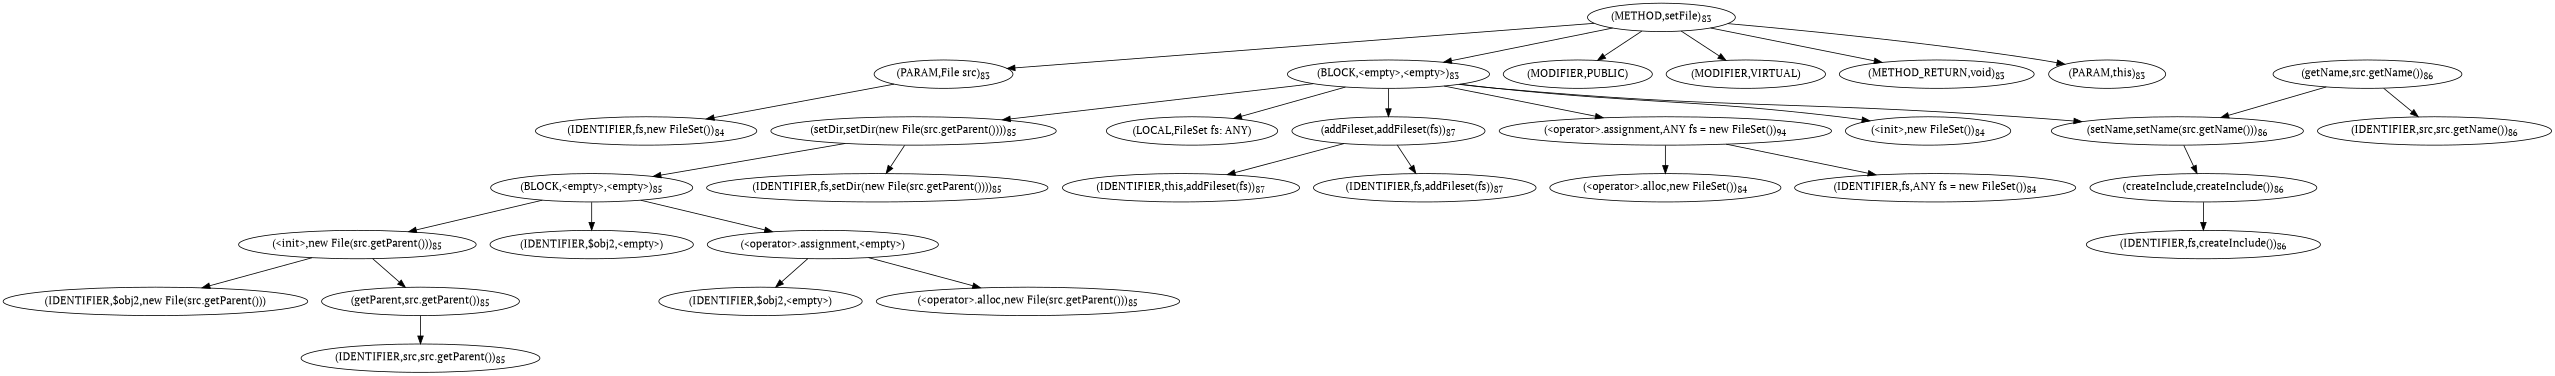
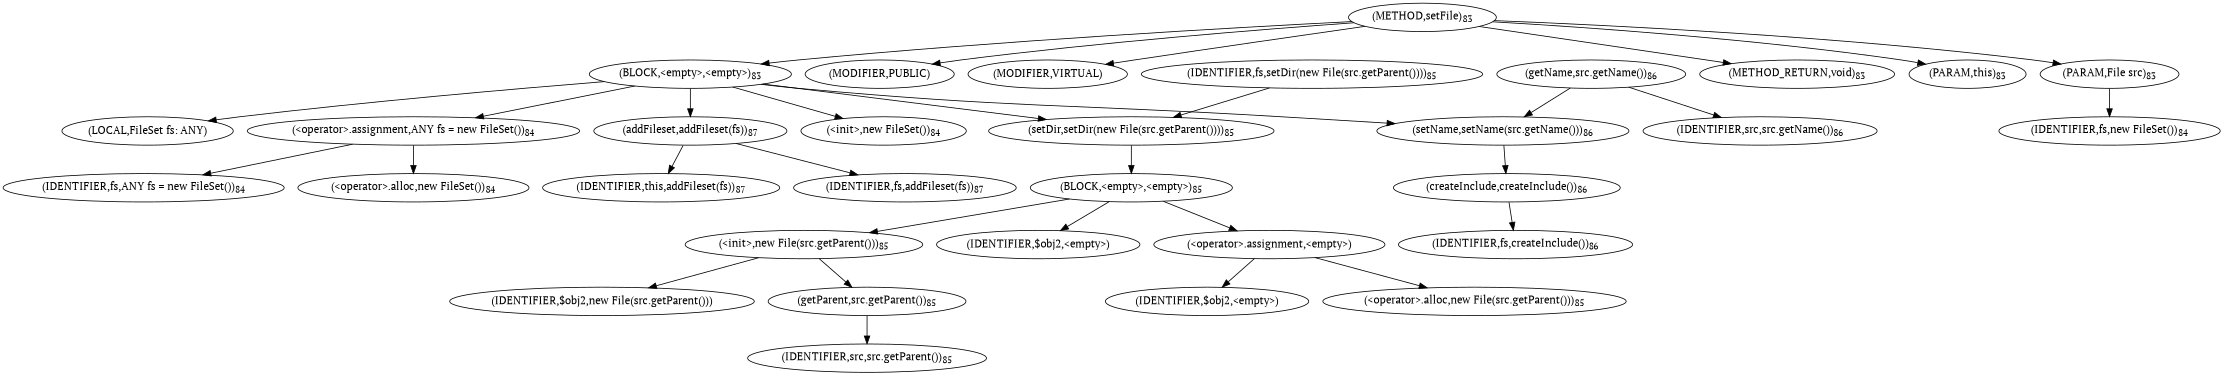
node "(<operator>.assignment,ANY fs = new FileSet())": text "94" -> "84"
edge "(setDir,setDir(new File(src.getParent())))" -> "(IDENTIFIER,fs,setDir(new File(src.getParent())))": reversed
